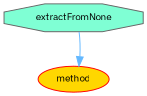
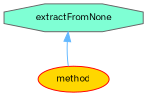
edge "extractFromNone" -> "method": reversed
